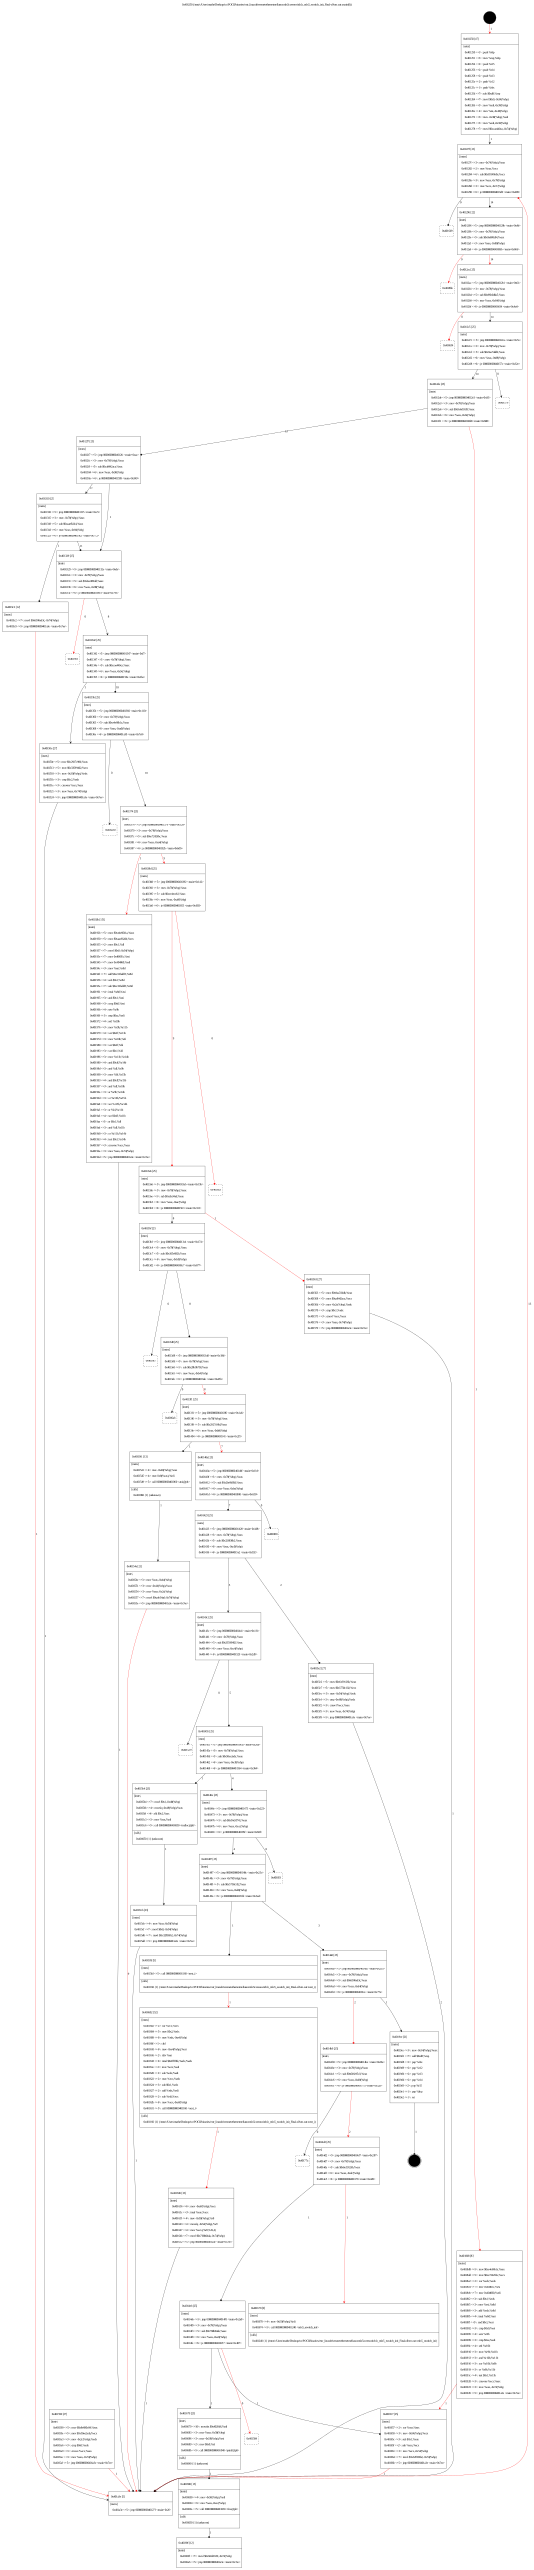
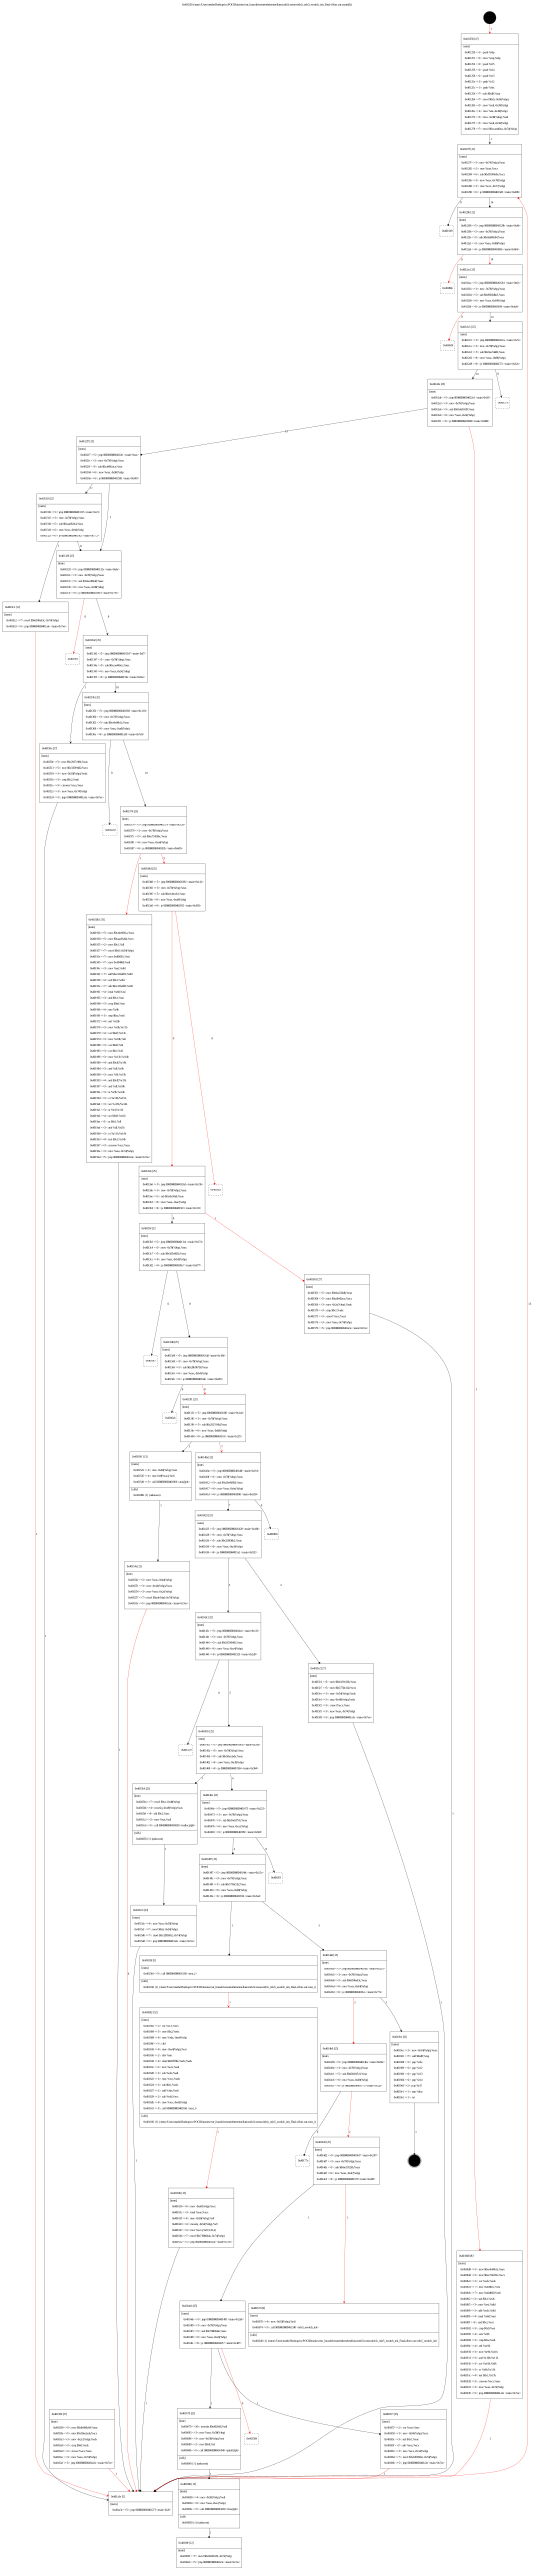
edge "0x4014b9 [25]" -> "0x40177a": arrowhead vee -> dot
edge "0x4018d8 [83]" -> "0x401657 [25]": now "0x4018d8 [83]" -> "0x401a3e [5]"
